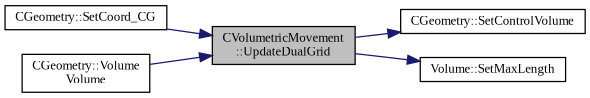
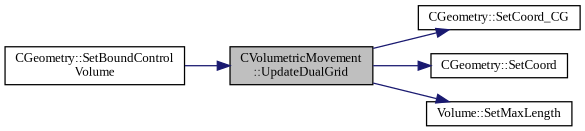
node "CGeometry::SetControlVolume": label "CGeometry::SetControlVolume" -> "CGeometry::SetCoord"
edge "CGeometry::SetCoord_CG" -> "CVolumetricMovement ::UpdateDualGrid": reversed
node "CGeometry::Volume Volume": label "CGeometry::Volume Volume" -> "CGeometry::SetBoundControl Volume"
